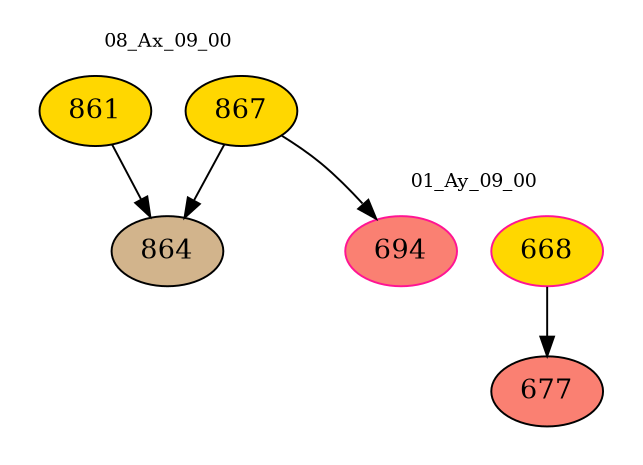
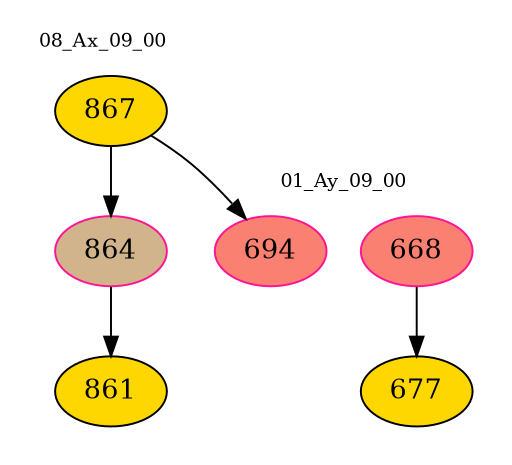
edge "861" -> "864": reversed
node "864": color black -> deeppink
node "668": fillcolor gold -> salmon
node "677": fillcolor salmon -> gold
